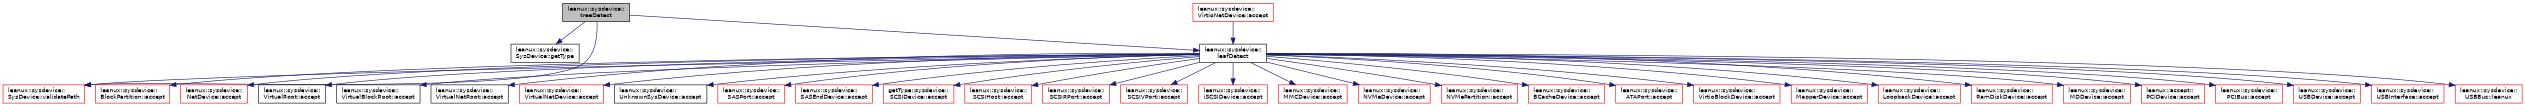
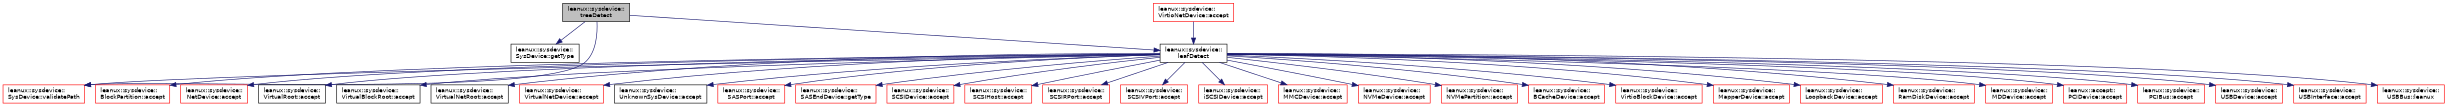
node "leanux::sysdevice:: SASEndDevice::accept": label "leanux::sysdevice:: SASEndDevice::accept" -> "leanux::sysdevice:: SASEndDevice::getType"
node "getType::sysdevice:: SCSIDevice::accept": label "getType::sysdevice:: SCSIDevice::accept" -> "leanux::sysdevice:: SCSIDevice::accept"
node "leanux::sysdevice:: ATAPort::accept": removed
